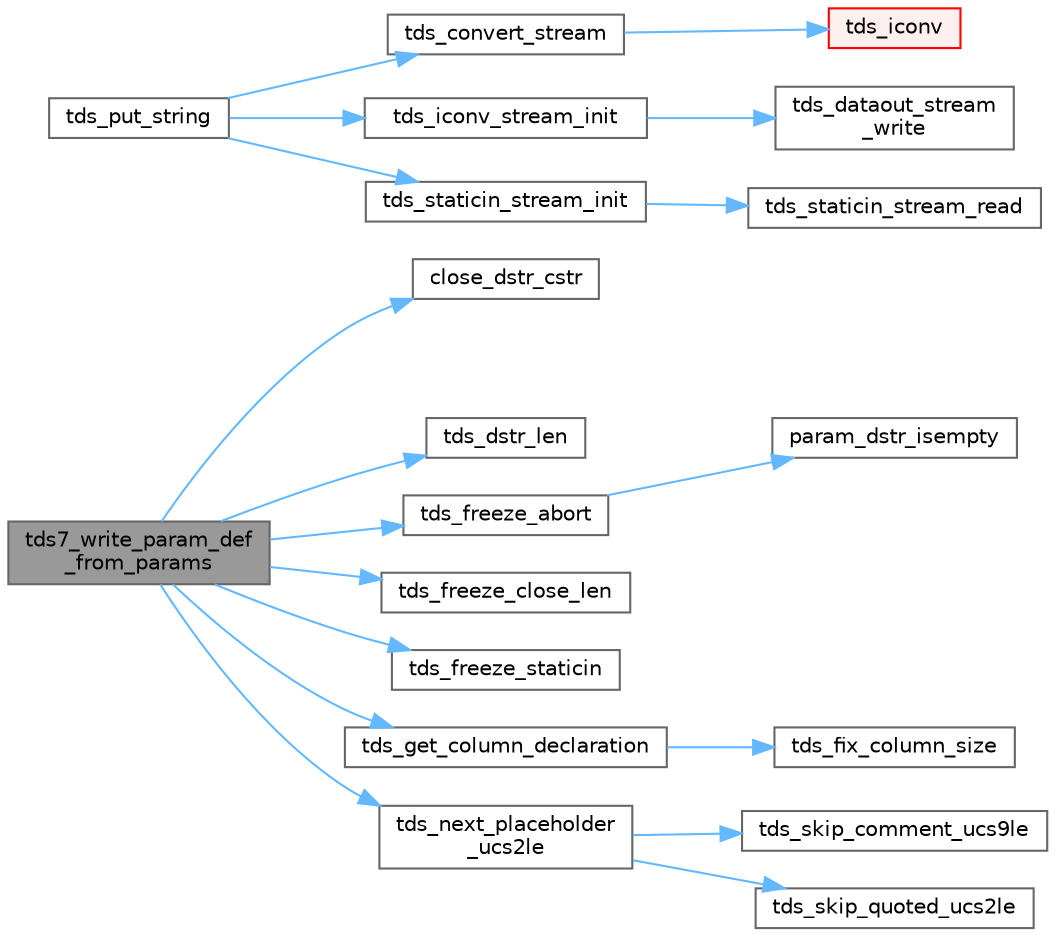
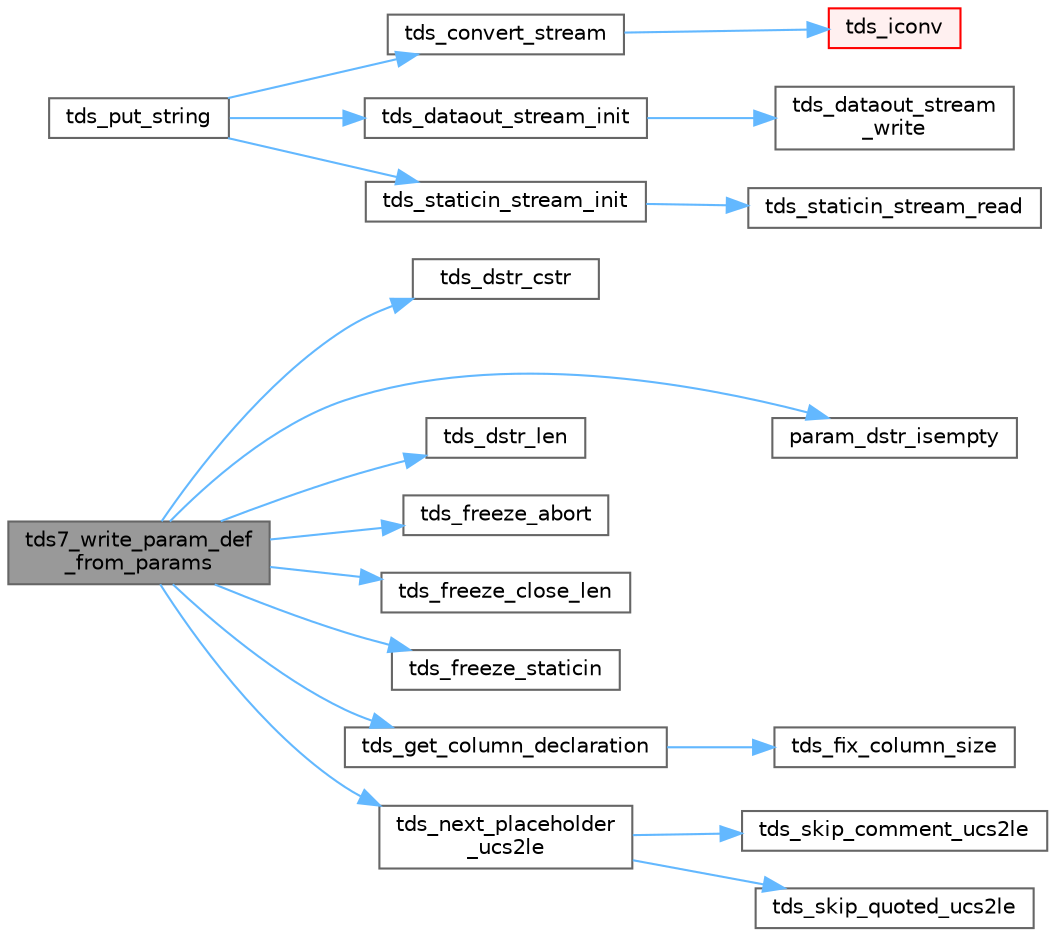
node "tds_iconv_stream_init": label "tds_iconv_stream_init" -> "tds_dataout_stream_init"
node "close_dstr_cstr": label "close_dstr_cstr" -> "tds_dstr_cstr"
edge "tds_freeze_abort" -> "param_dstr_isempty": now "tds7_write_param_def _from_params" -> "param_dstr_isempty"
node "tds_skip_comment_ucs9le": label "tds_skip_comment_ucs9le" -> "tds_skip_comment_ucs2le"
